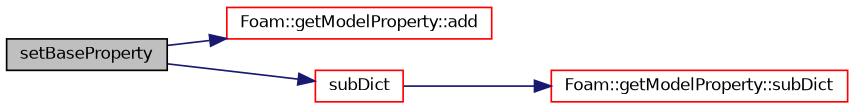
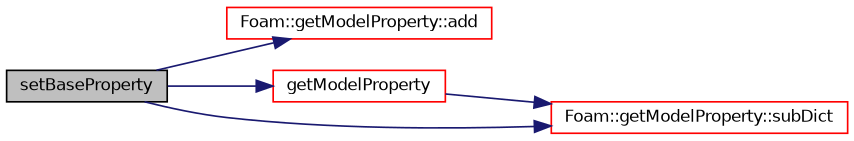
node "subDict": label "subDict" -> "getModelProperty"
edge "setBaseProperty" -> "Foam::getModelProperty::subDict": added
